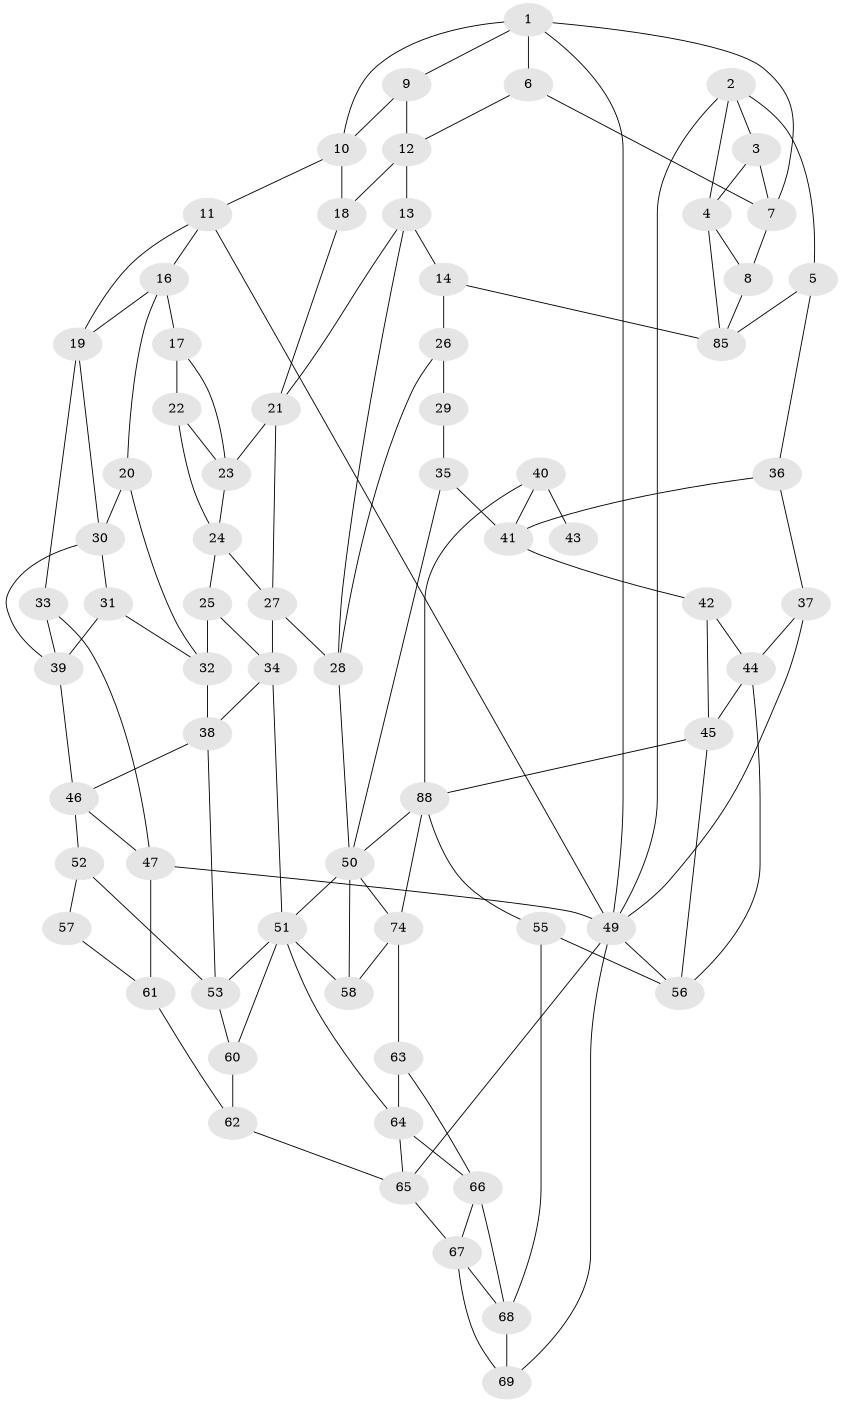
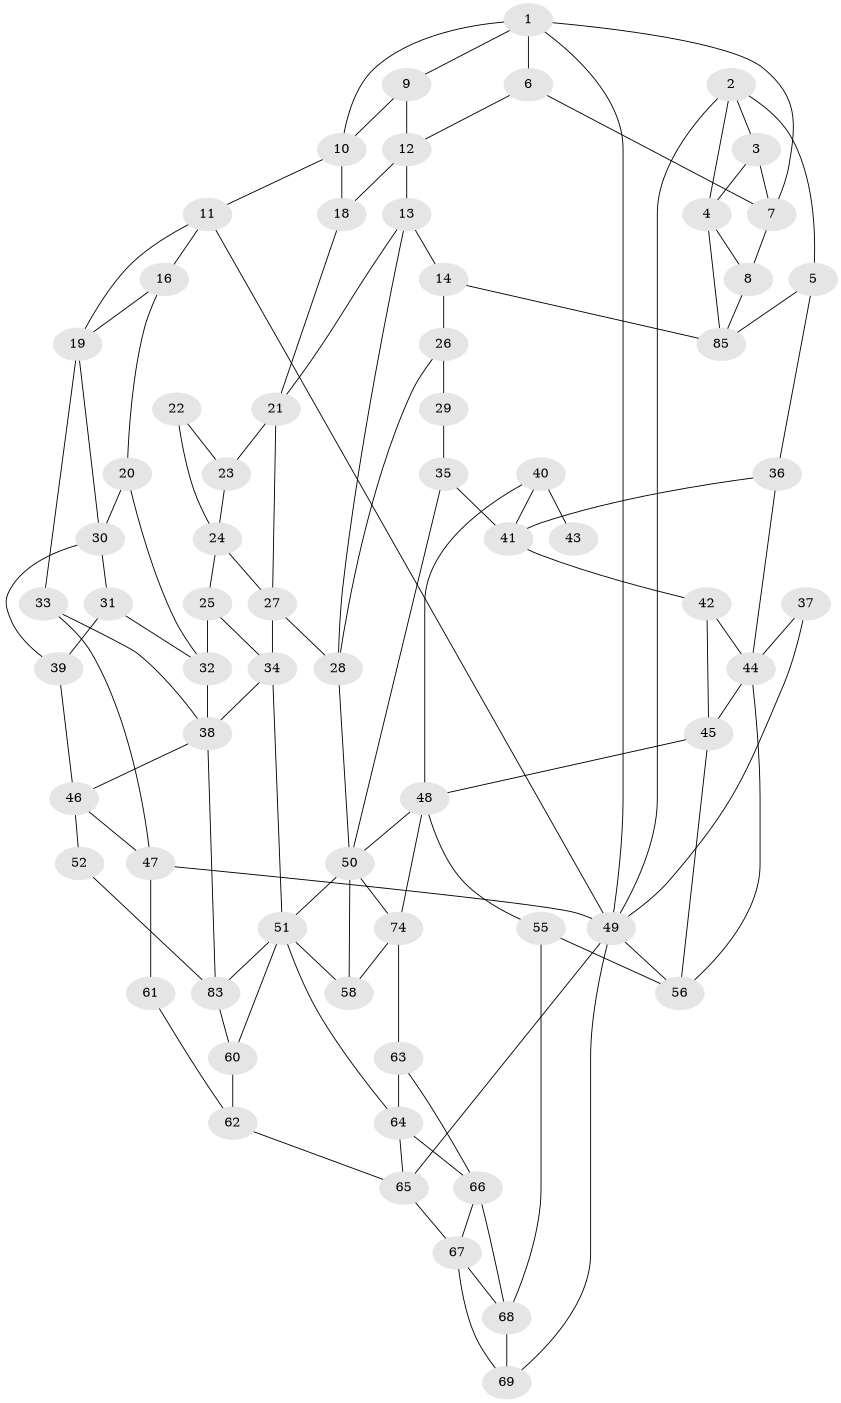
node "17": removed
edge "36" -- "37": now "36" -- "44"
edge "33" -- "39": now "33" -- "38"
node "88": label "88" -> "48"
node "57": removed
node "53": label "53" -> "83"
